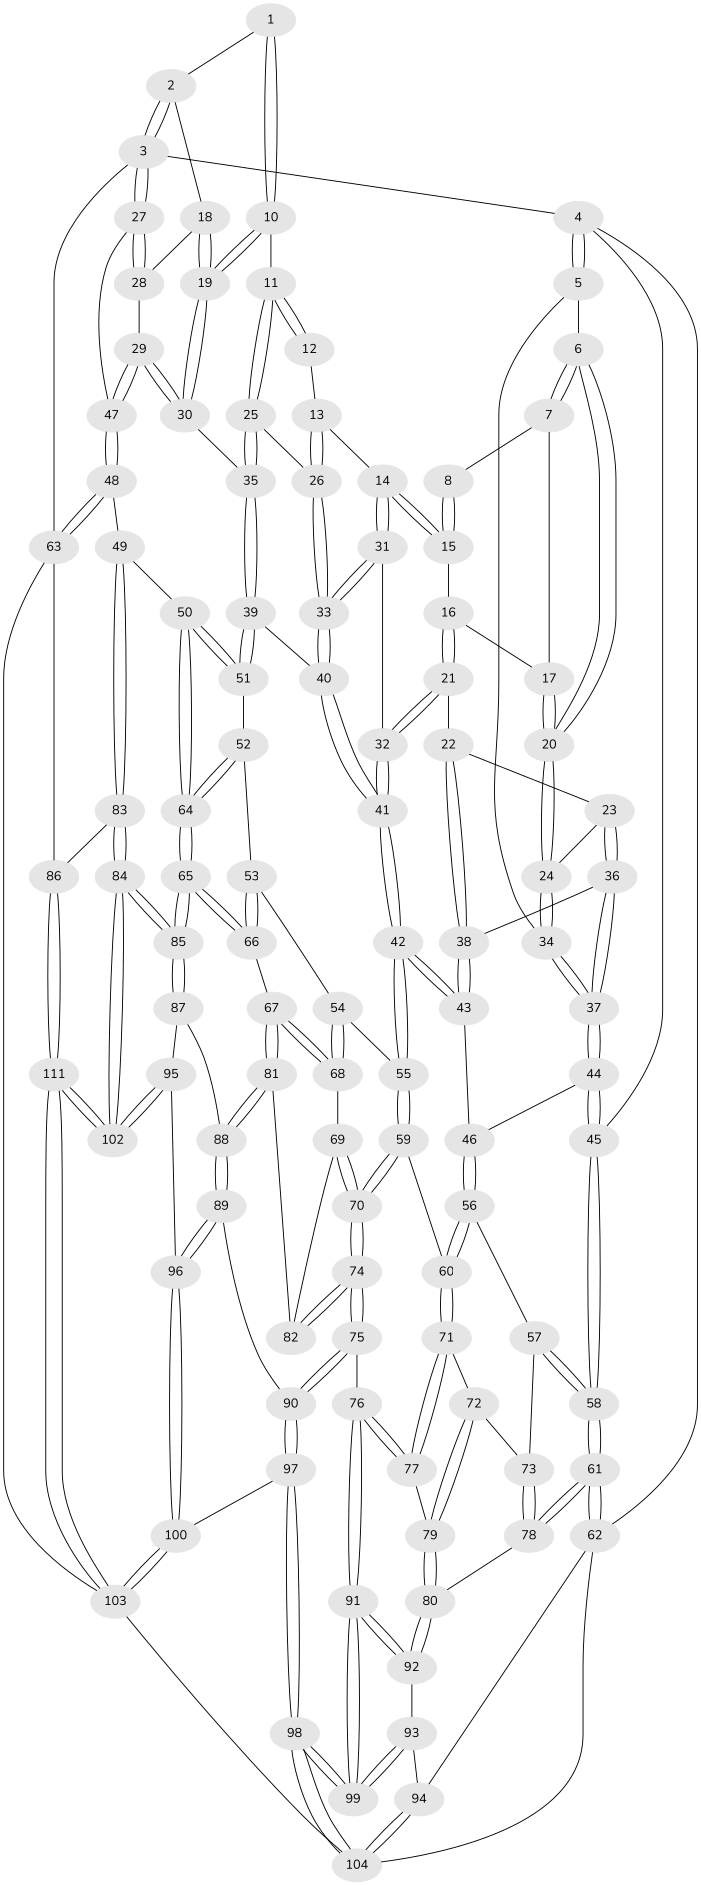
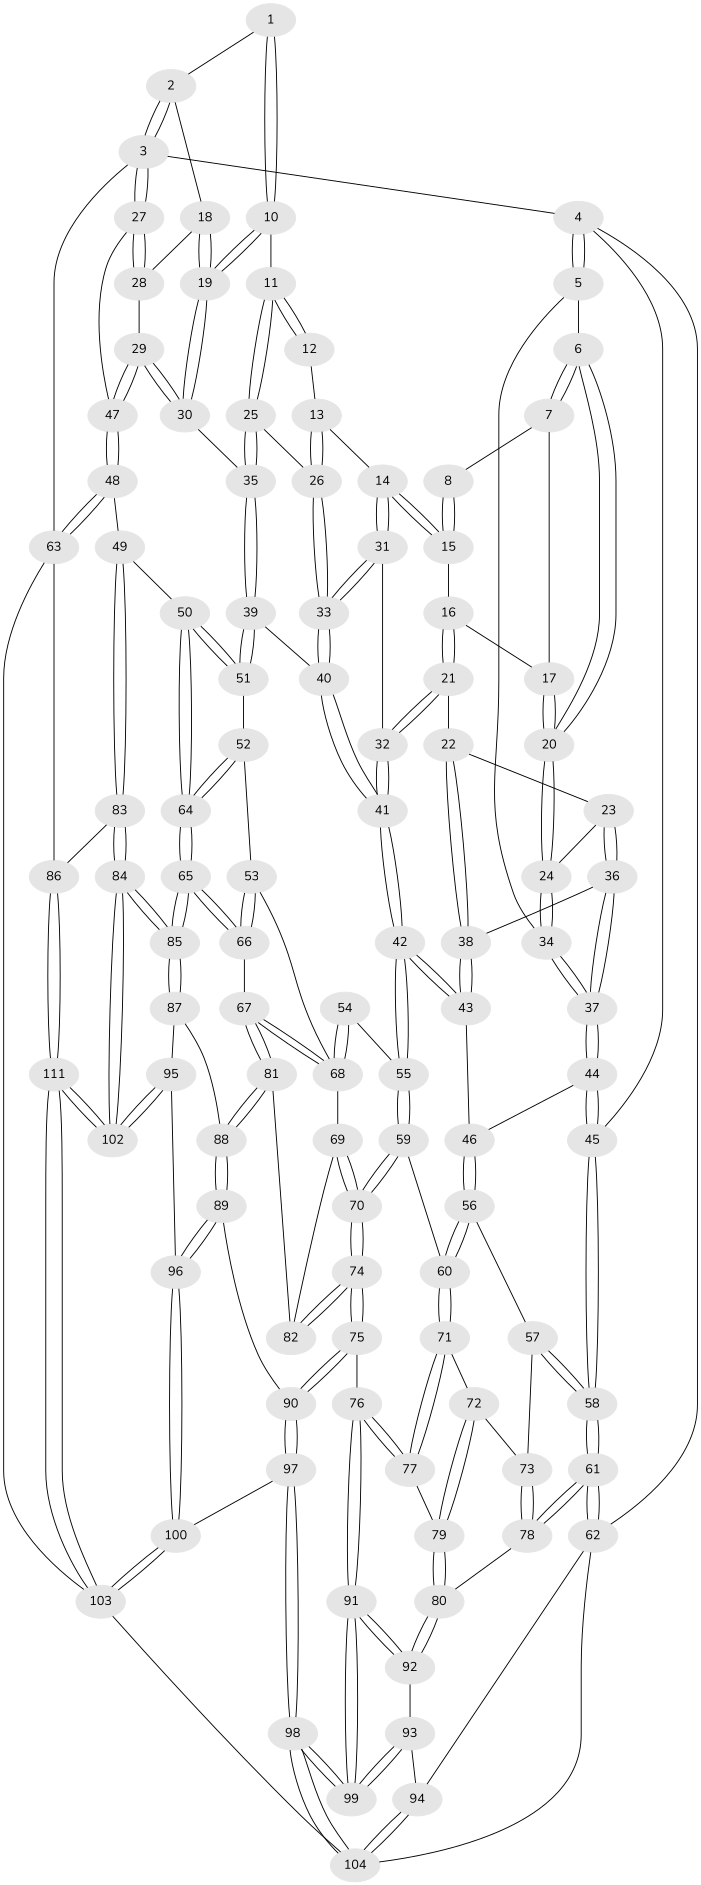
edge "53" -- "54": now "53" -- "68"
